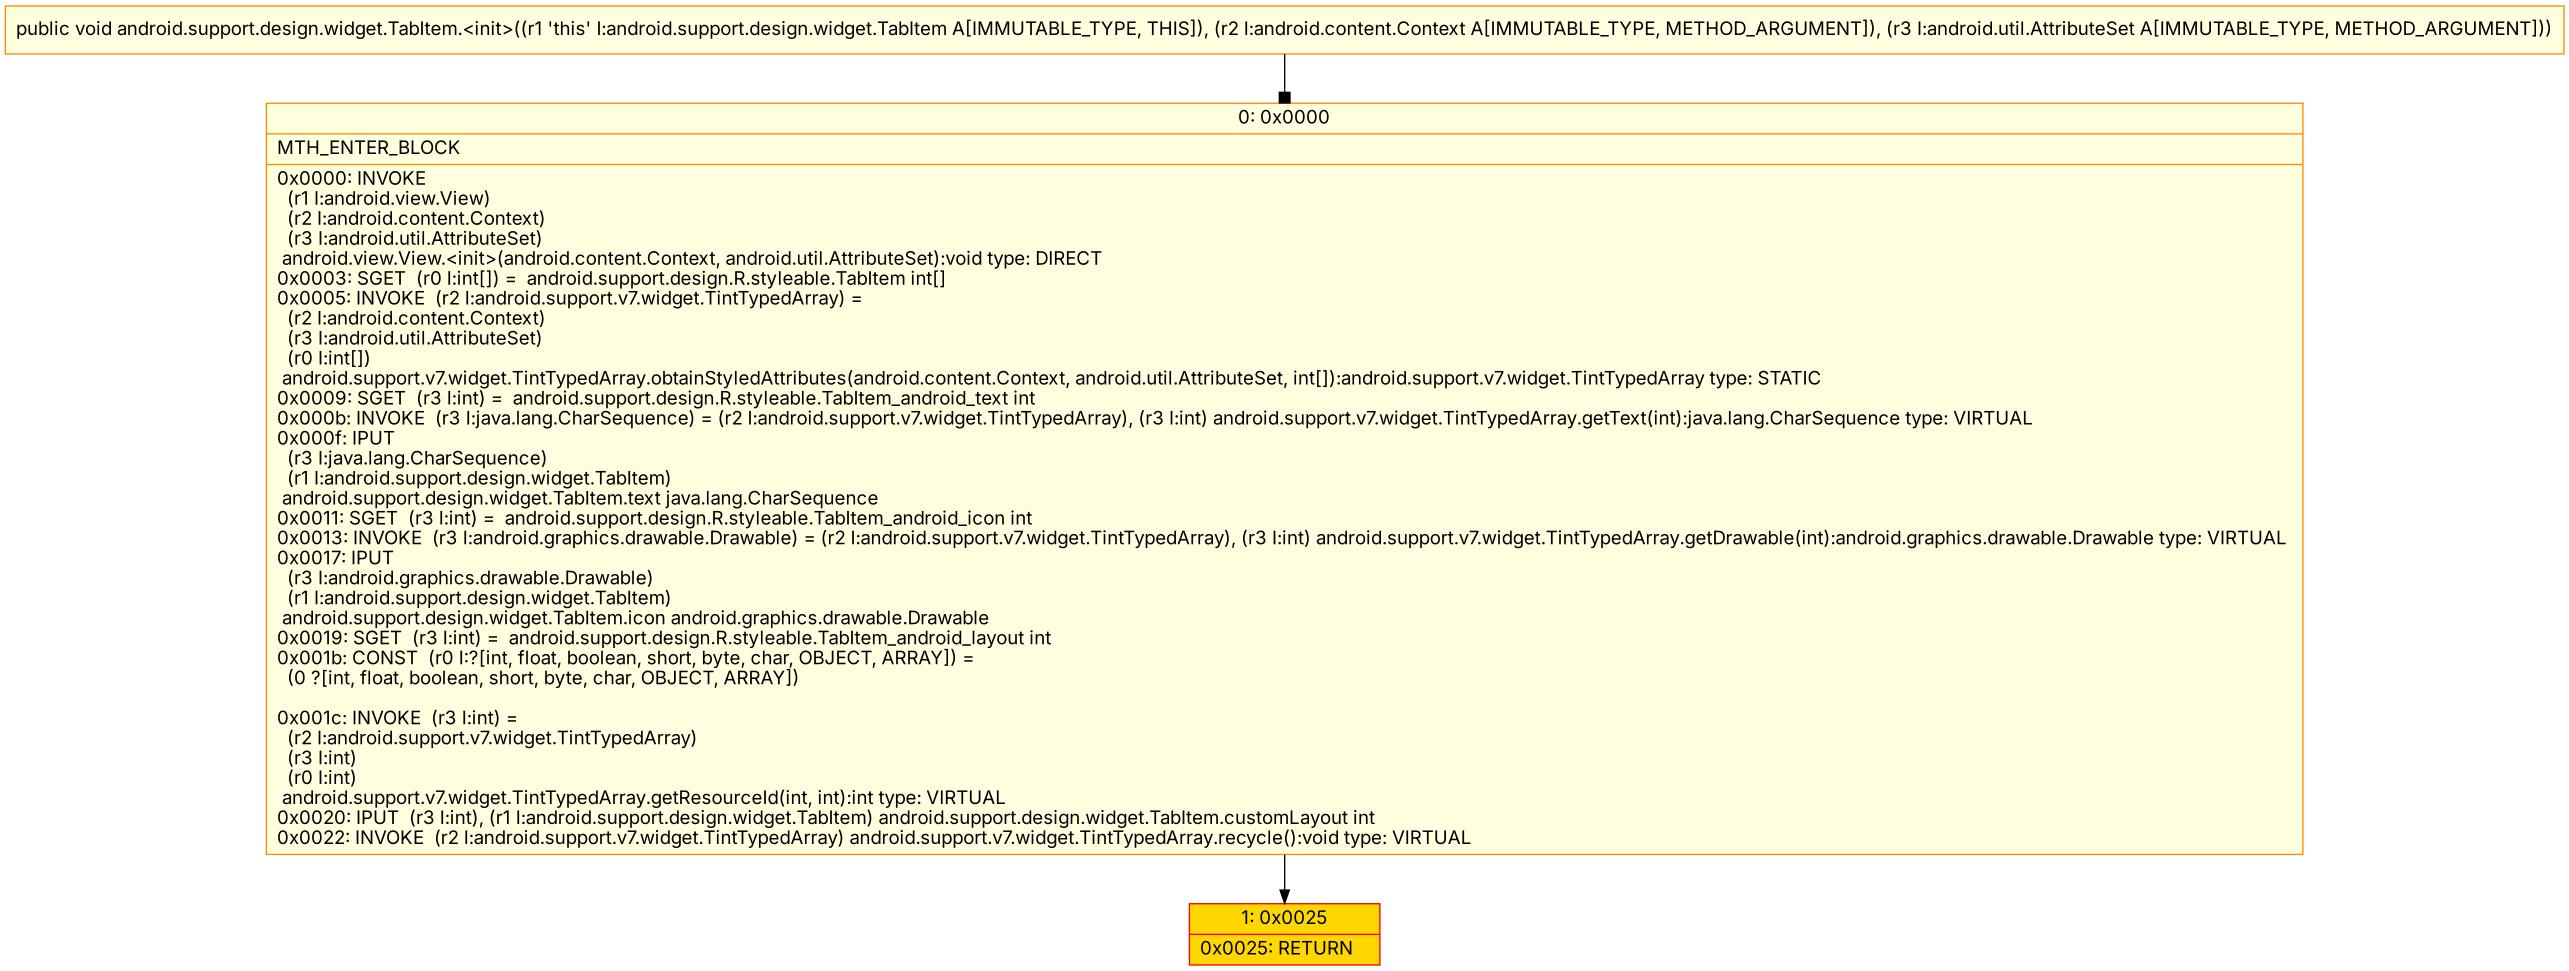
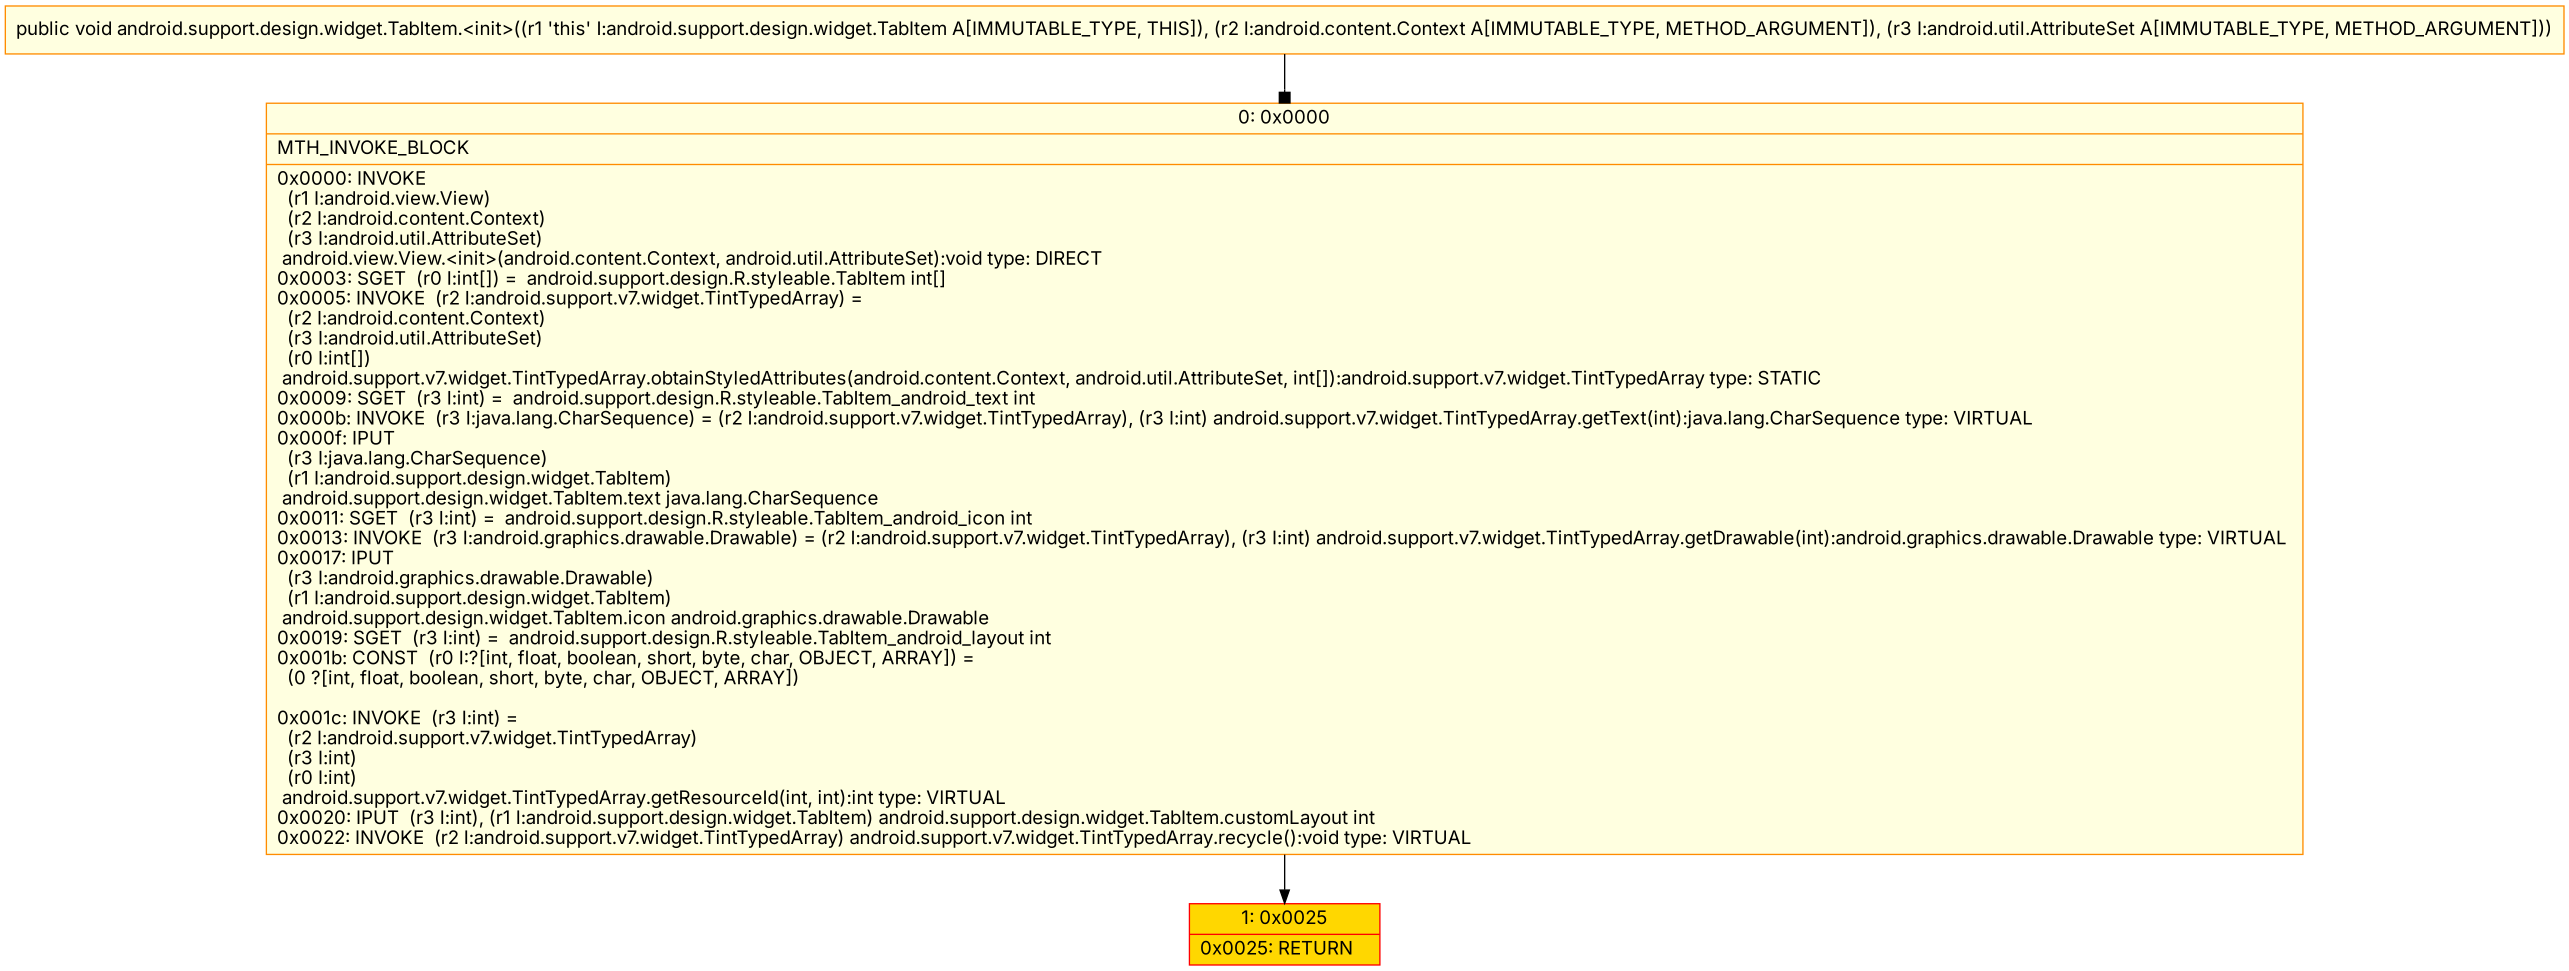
node "0: 0x0000": text "MTH_ENTER_BLOCK" -> "MTH_INVOKE_BLOCK"
